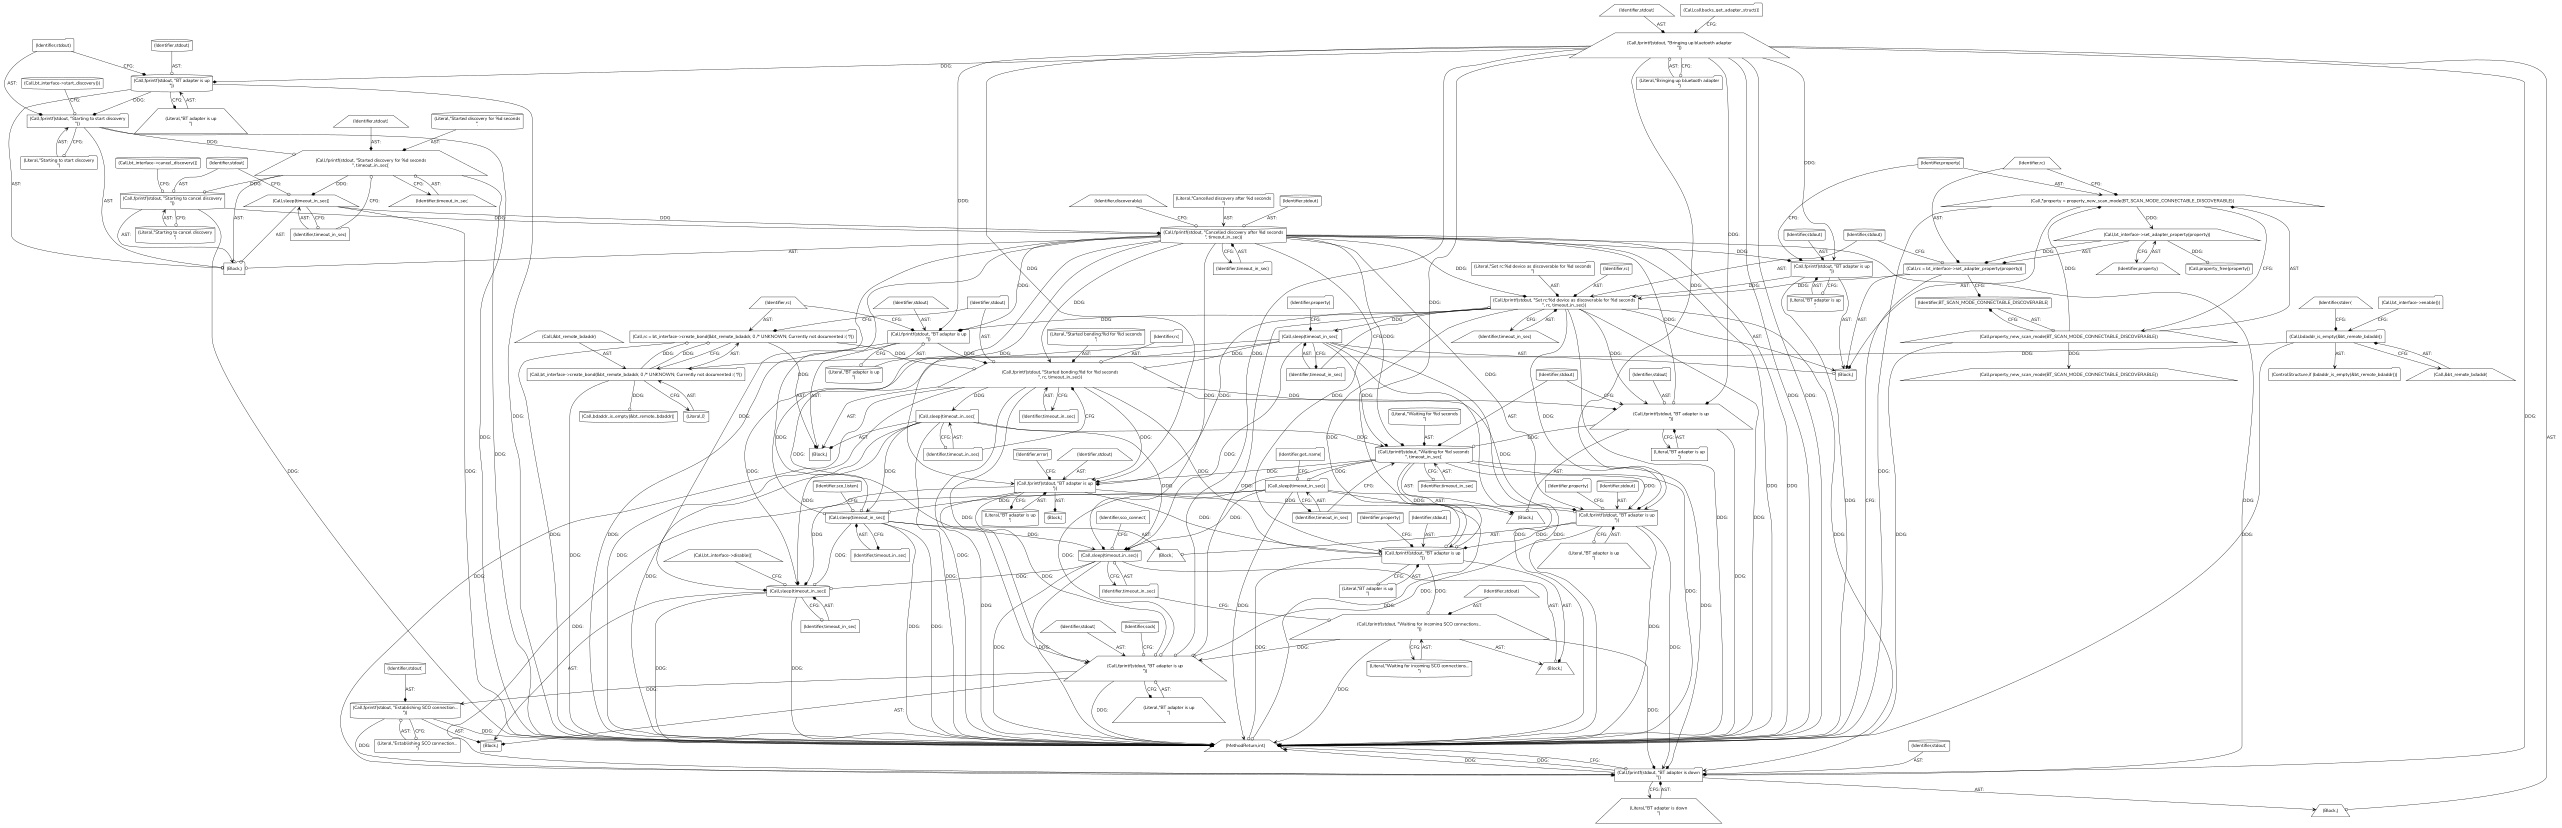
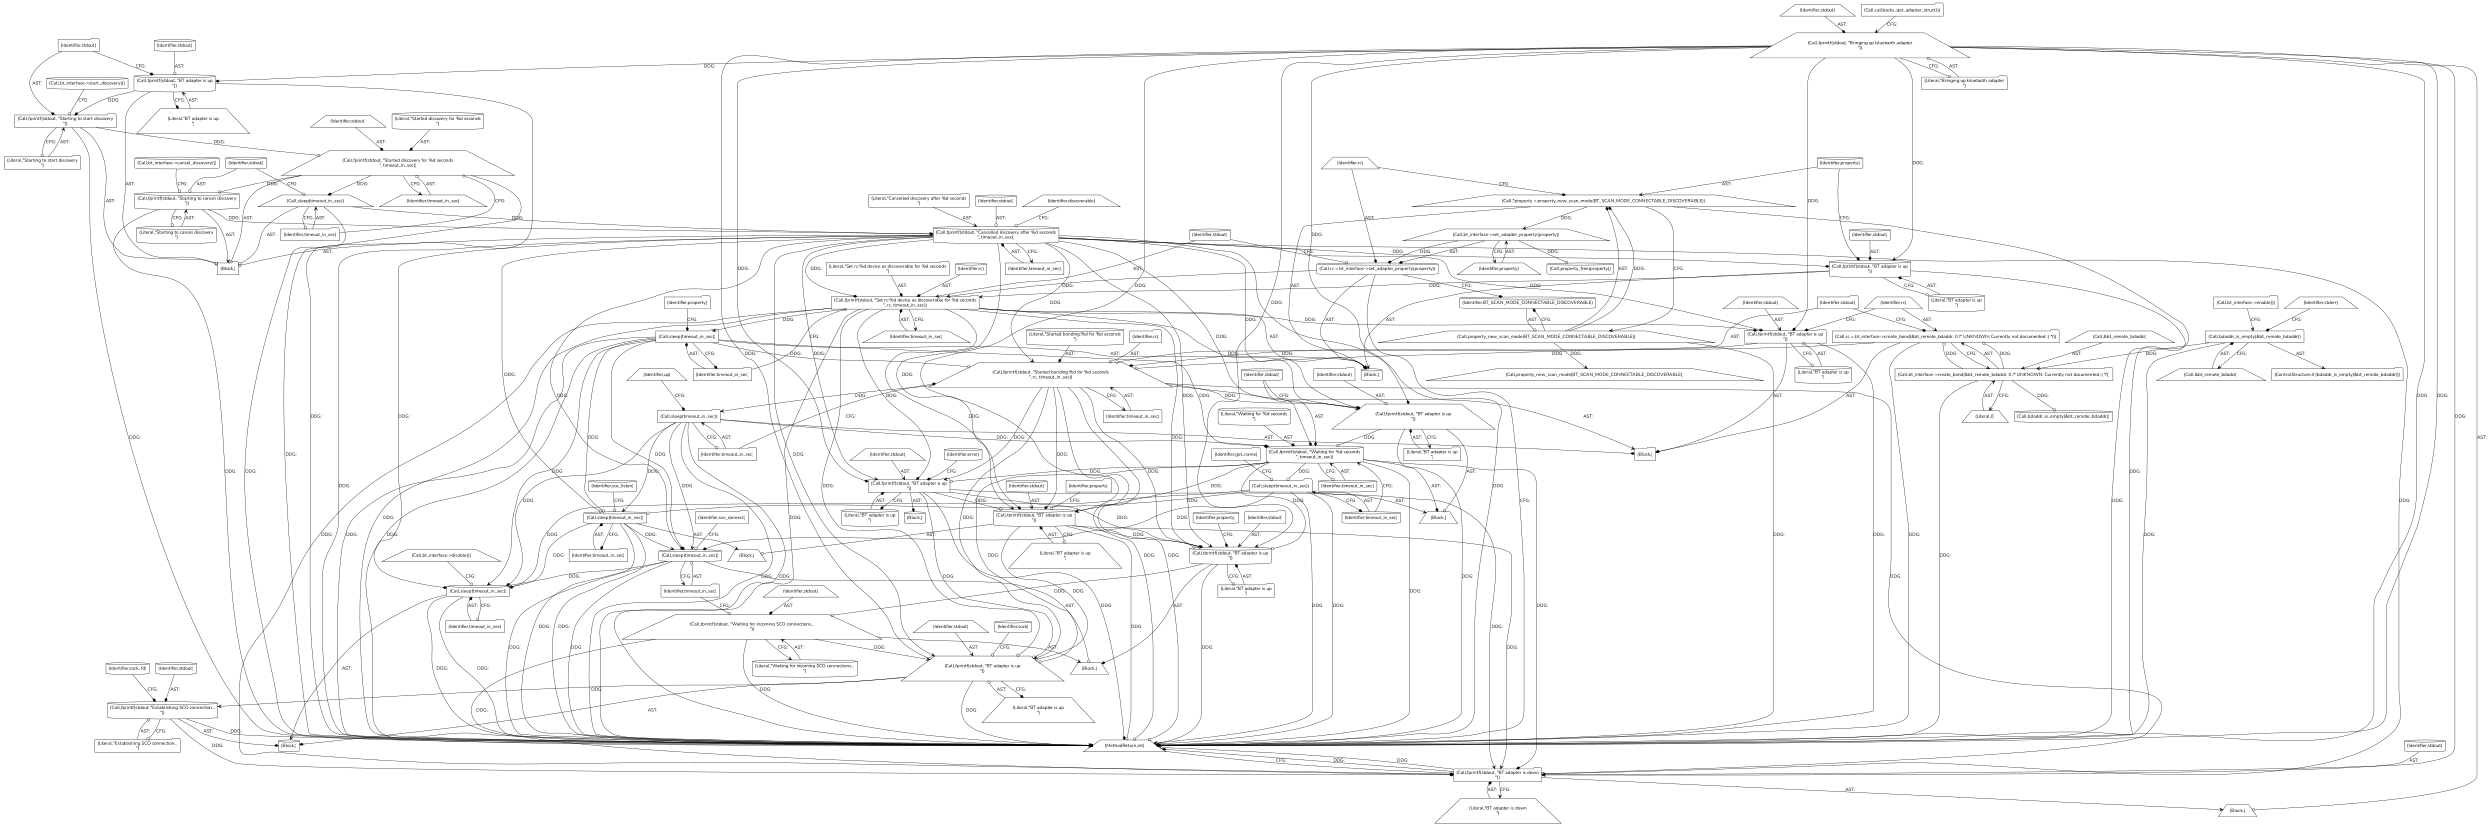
node "(Identifier,up)": added
node "(Literal,0)": shape cylinder -> trapezium
node "(Identifier,sock_fd)": added
